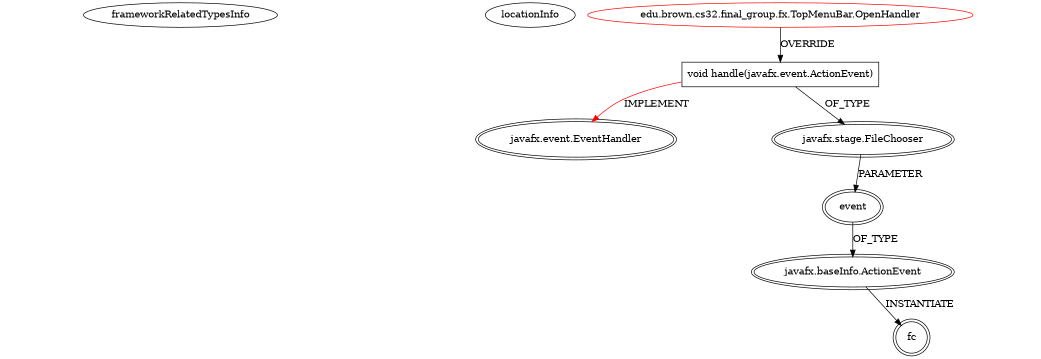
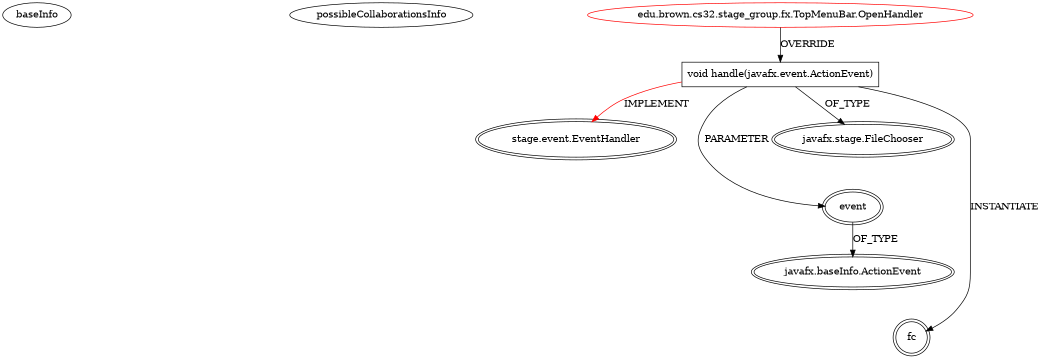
node "baseInfo": added
node "frameworkRelatedTypesInfo": removed
node "possibleCollaborationsInfo": added
node "locationInfo": removed
node "edu.brown.cs32.final_group.fx.TopMenuBar.OpenHandler": label "edu.brown.cs32.final_group.fx.TopMenuBar.OpenHandler" -> "edu.brown.cs32.stage_group.fx.TopMenuBar.OpenHandler"
node "javafx.event.EventHandler": label "javafx.event.EventHandler" -> "stage.event.EventHandler"
edge "javafx.stage.FileChooser" -> "event": now "void handle(javafx.event.ActionEvent)" -> "event"
edge "javafx.baseInfo.ActionEvent" -> "fc": now "void handle(javafx.event.ActionEvent)" -> "fc"
